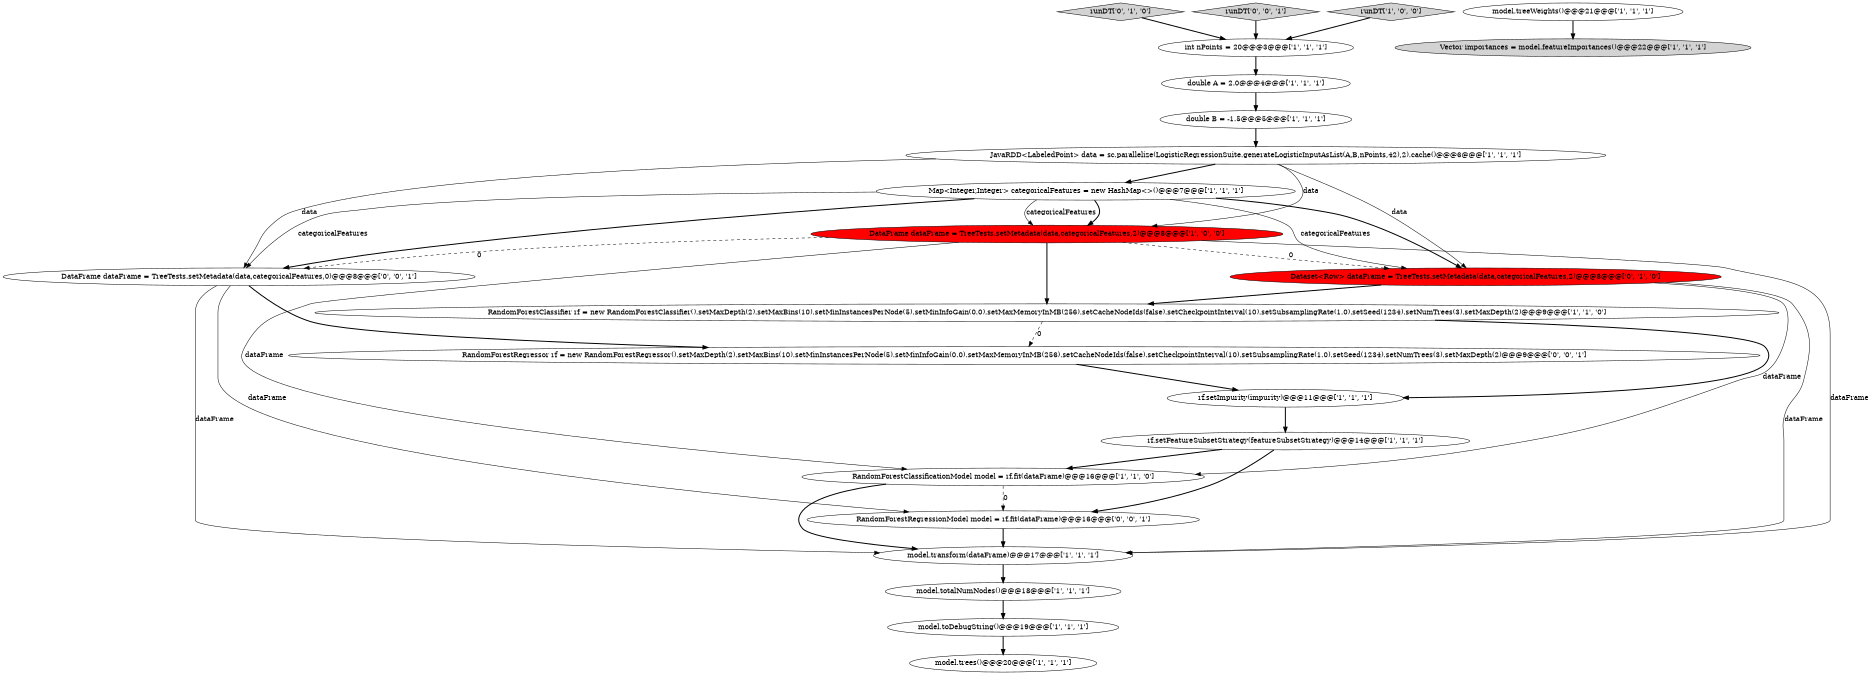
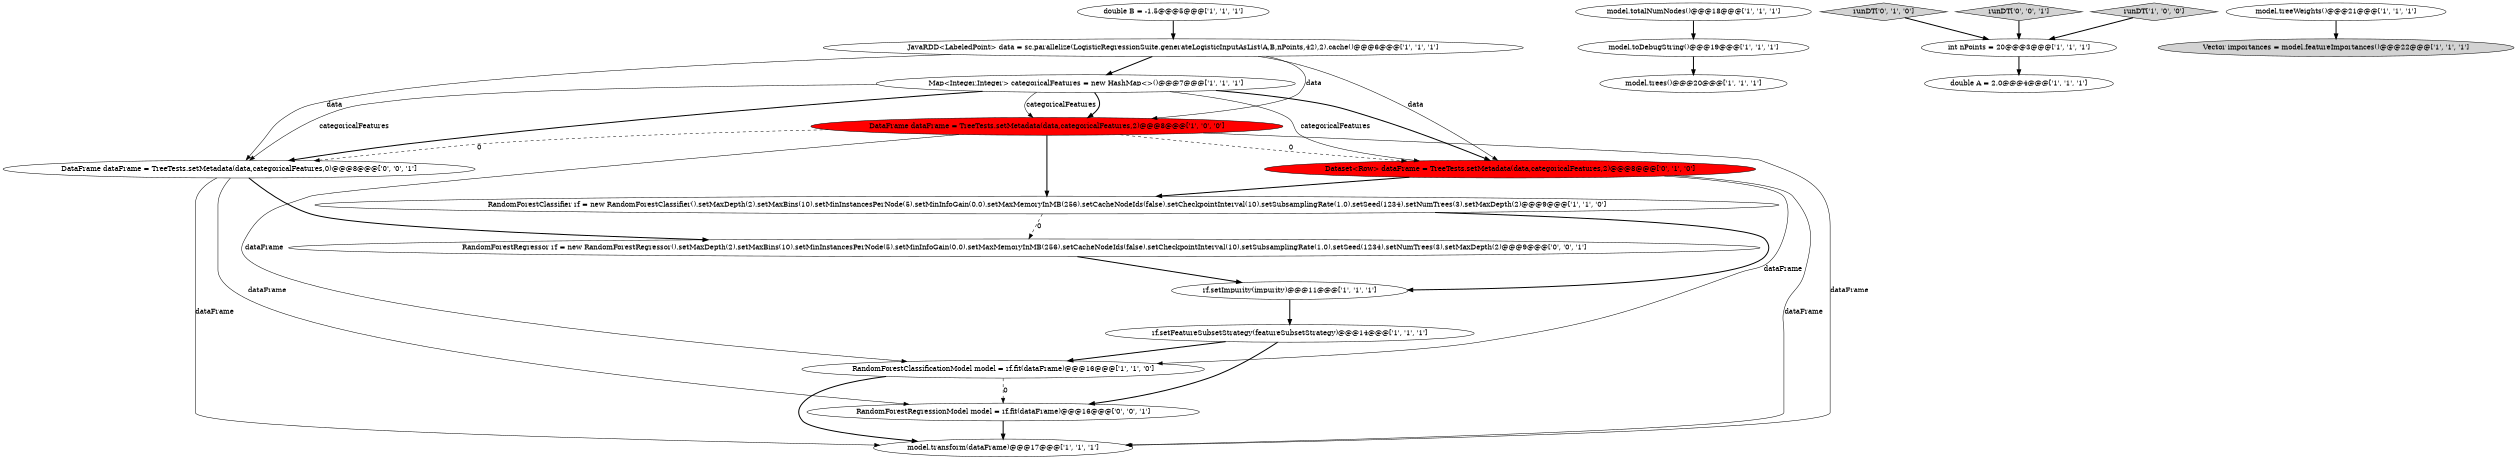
edge "double A = 2.0@@@4@@@['1', '1', '1']" -> "double B = -1.5@@@5@@@['1', '1', '1']": removed
edge "model.transform(dataFrame)@@@17@@@['1', '1', '1']" -> "model.totalNumNodes()@@@18@@@['1', '1', '1']": removed
